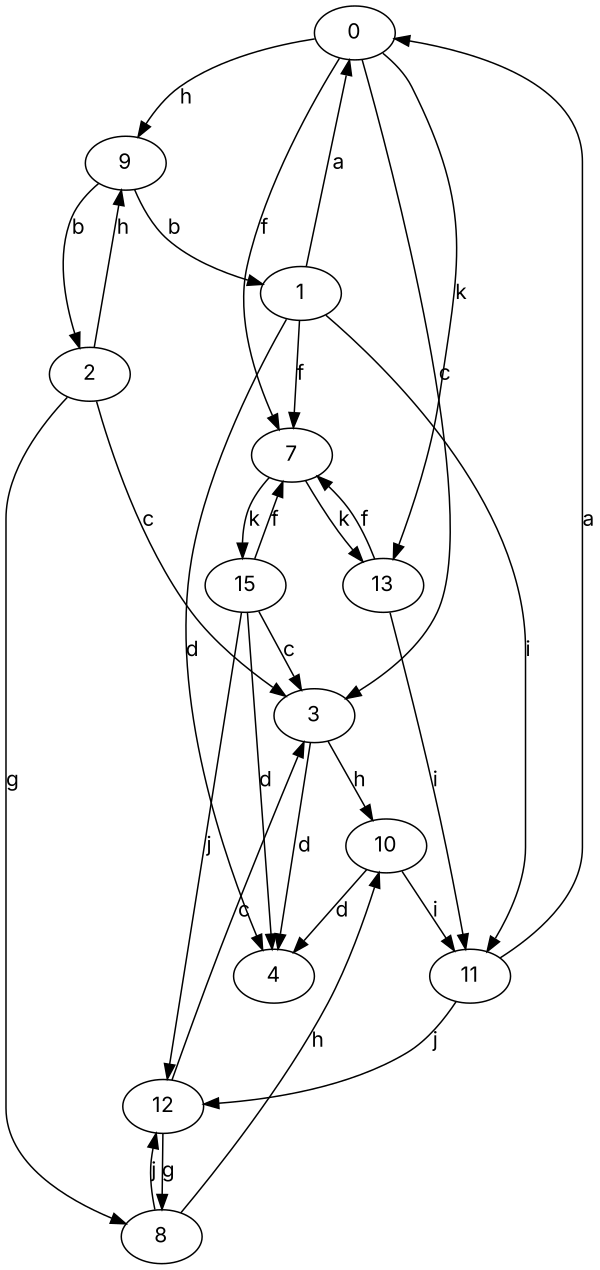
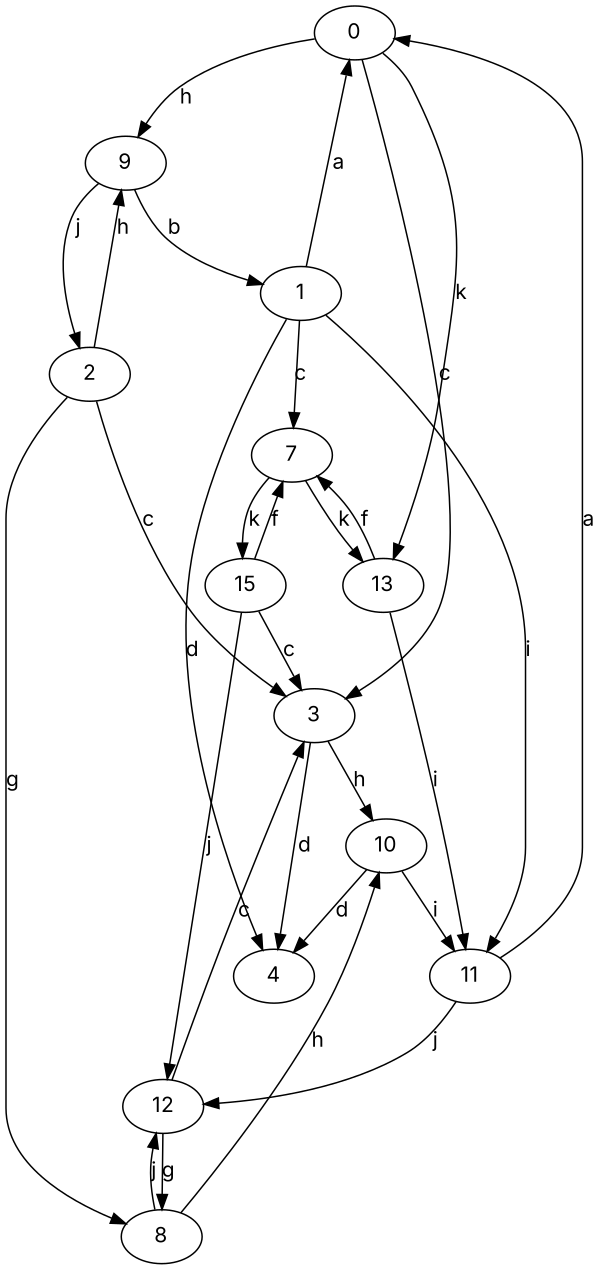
edge "9" -> "2": label "b" -> "j"
edge "0" -> "7": removed, label "f"
edge "1" -> "7": label "f" -> "c"
edge "15" -> "4": removed, label "d"
